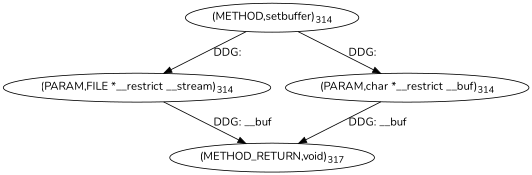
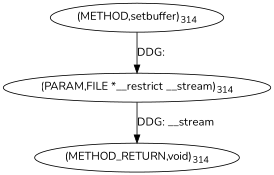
node "(PARAM,char *__restrict __buf)": removed
edge "(PARAM,FILE *__restrict __stream)" -> "(METHOD_RETURN,void)": label "DDG: __buf" -> "DDG: __stream"
node "(METHOD_RETURN,void)": text "317" -> "314"
